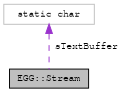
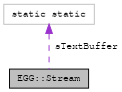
node "static char": label "static char" -> "static static"
